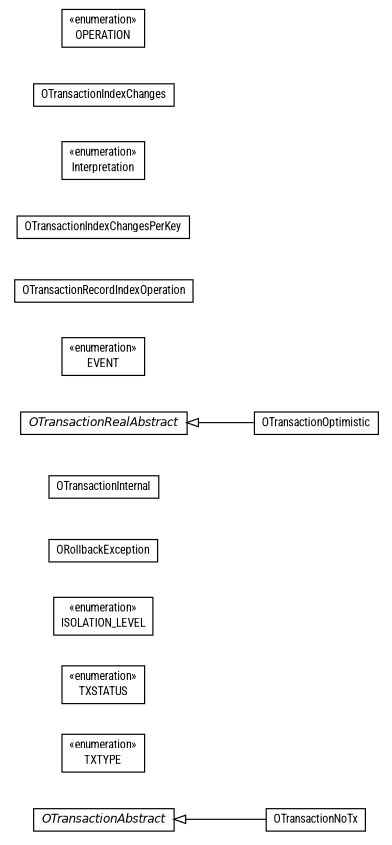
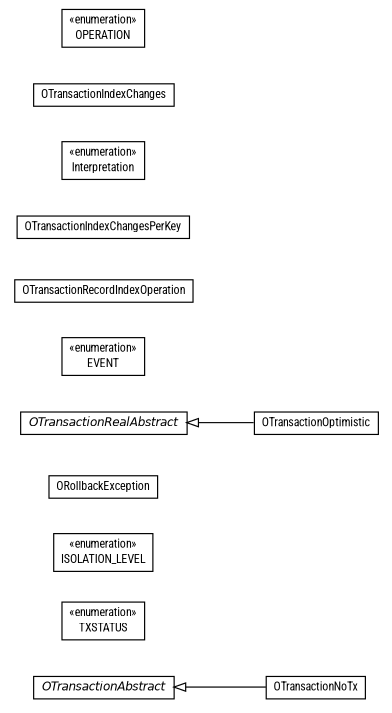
node "OTransactionInternal": removed
node "TXTYPE": removed
